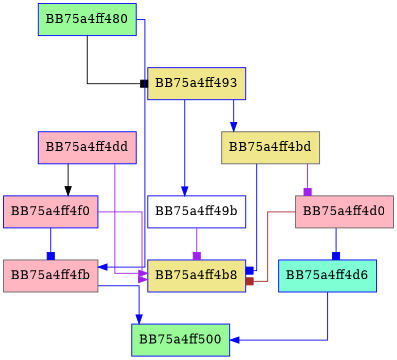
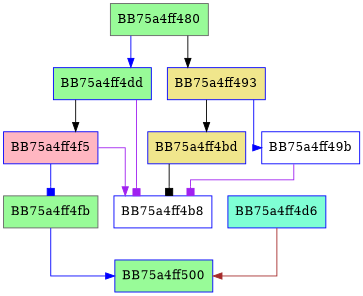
node "BB75a4ff480": color blue -> gray40
edge "BB75a4ff480" -> "BB75a4ff493": arrowhead box -> normal
edge "BB75a4ff493" -> "BB75a4ff4bd": color blue -> black
node "BB75a4ff4dd": fillcolor lightpink -> palegreen
node "BB75a4ff4bd": color gray40 -> blue
edge "BB75a4ff480" -> "BB75a4ff4fb": now "BB75a4ff480" -> "BB75a4ff4dd"
node "BB75a4ff4f0": label "BB75a4ff4f0" -> "BB75a4ff4f5"
node "BB75a4ff4d0": removed
edge "BB75a4ff4bd" -> "BB75a4ff4b8": color blue -> black
edge "BB75a4ff4dd" -> "BB75a4ff4b8": arrowhead normal -> box
node "BB75a4ff4fb": fillcolor lightpink -> palegreen
node "BB75a4ff4b8": fillcolor khaki -> white
edge "BB75a4ff4d6" -> "BB75a4ff500": color blue -> brown
